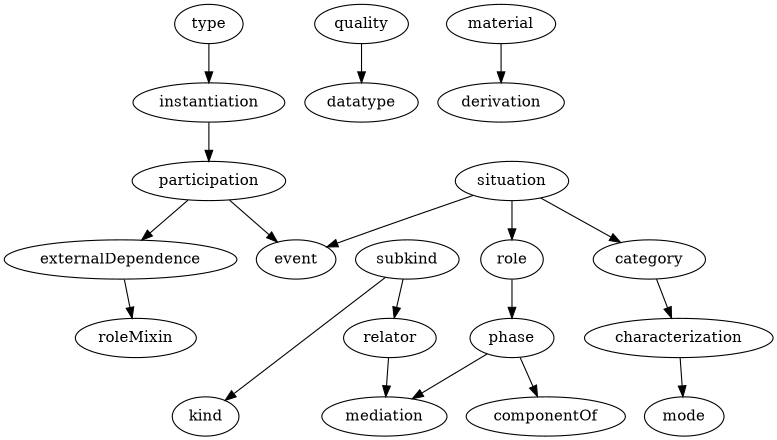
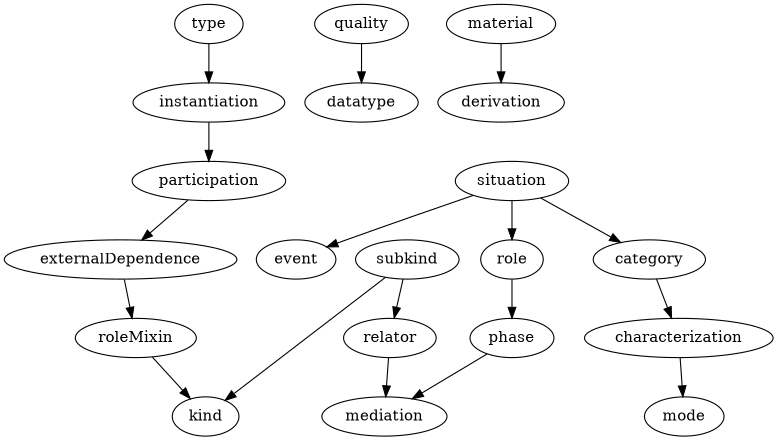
edge "participation" -> "event": removed
edge "roleMixin" -> "kind": added
node "componentOf": removed
